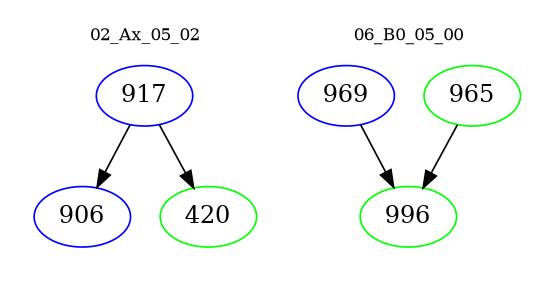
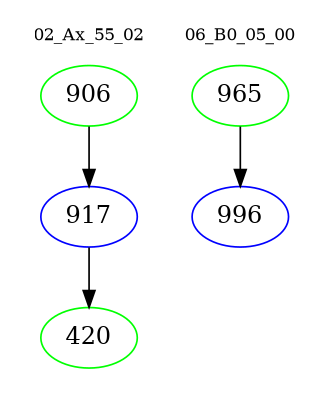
cluster "02_Ax_05_02": label "02_Ax_05_02" -> "02_Ax_55_02"
node "969": removed
edge "917" -> "906": reversed
node "906": color blue -> green
node "996": color green -> blue
